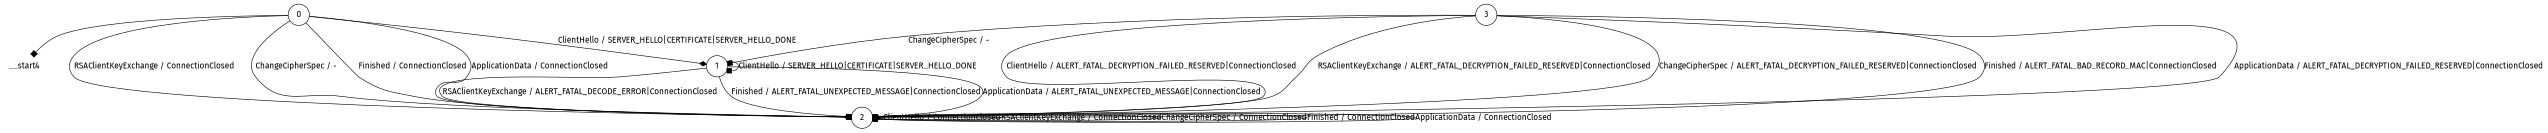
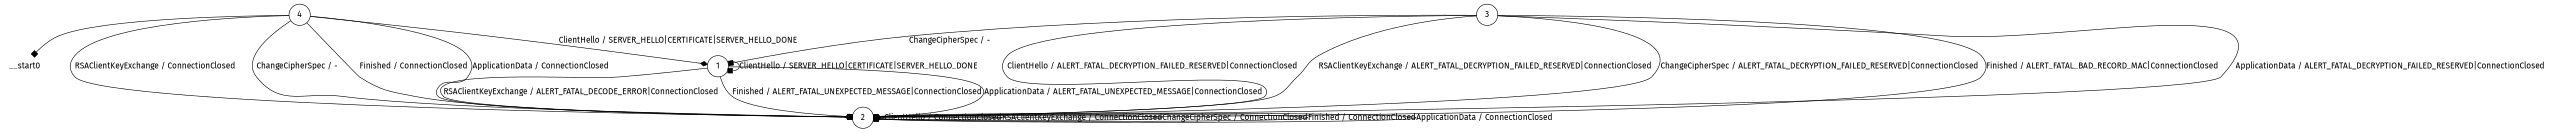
node "0": label "0" -> "4"
node "__start4": label "__start4" -> "__start0"
